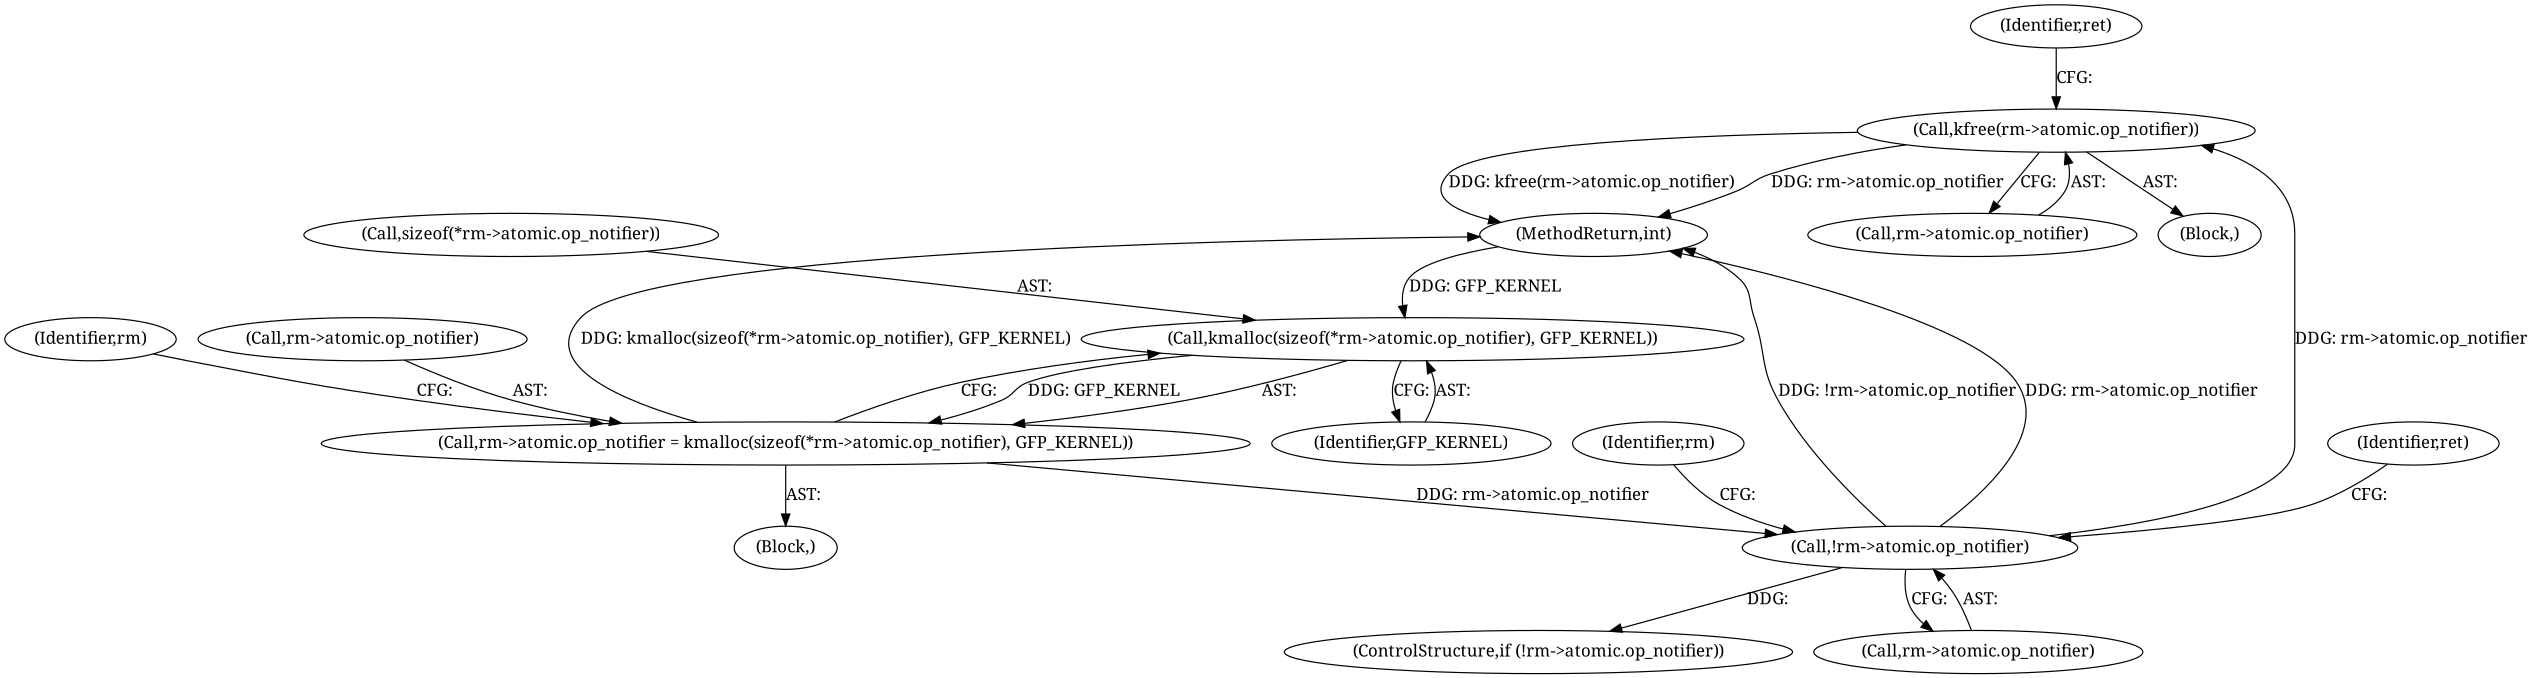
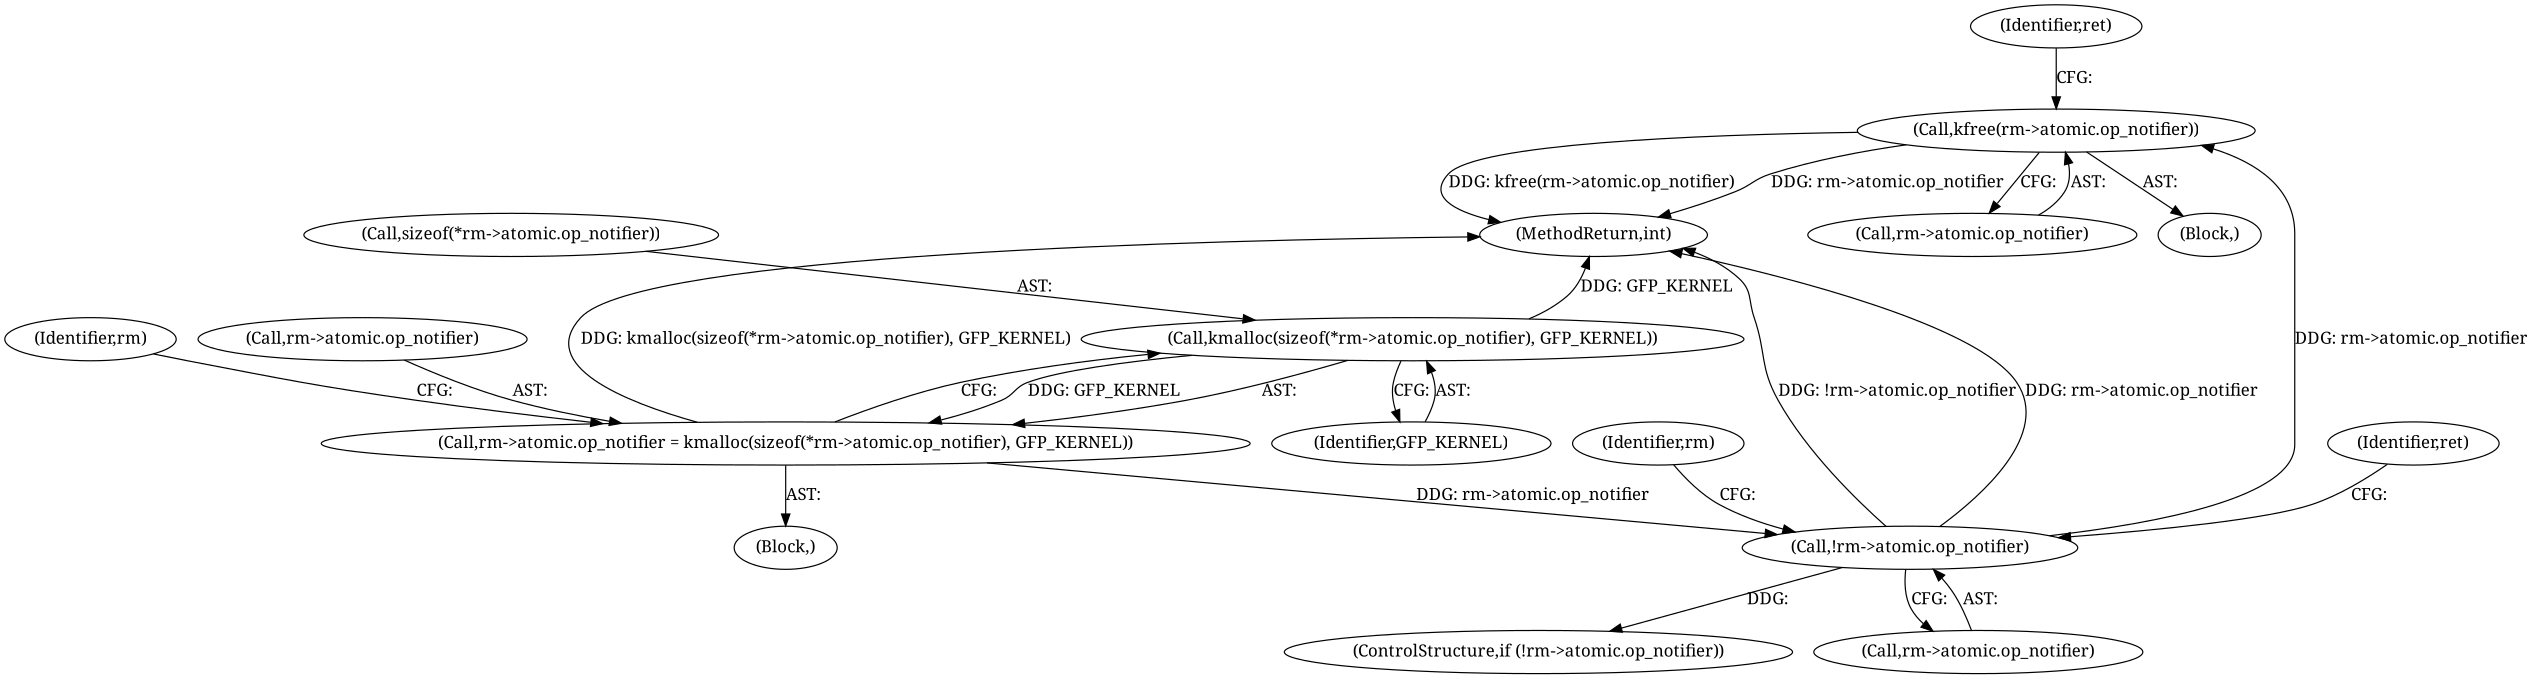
edge "(MethodReturn,int)" -> "(Call,kmalloc(sizeof(*rm->atomic.op_notifier), GFP_KERNEL))": reversed
